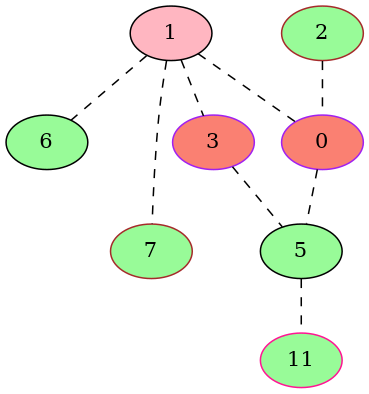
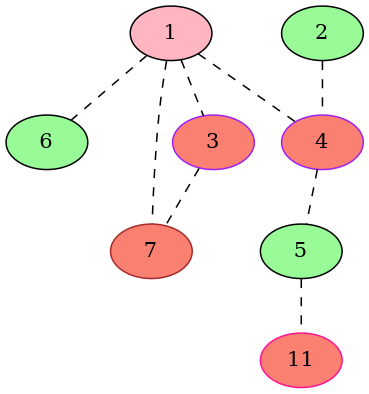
node "2": color brown -> black
node "0": label "0" -> "4"
edge "3" -- "5": now "3" -- "7"
node "7": fillcolor palegreen -> salmon
node "11": fillcolor palegreen -> salmon
